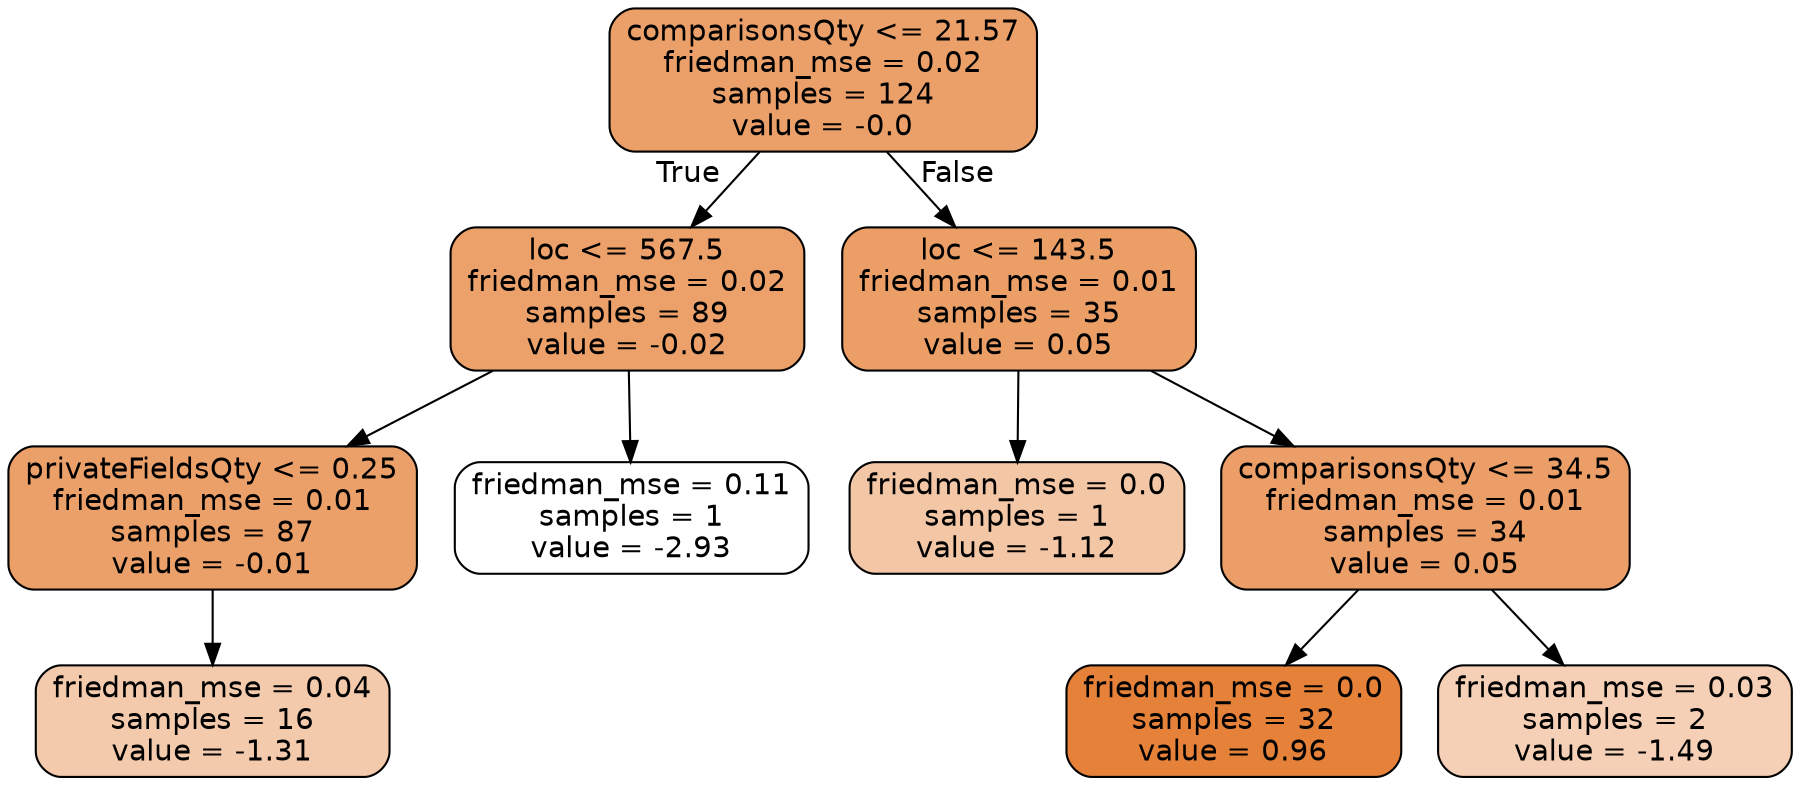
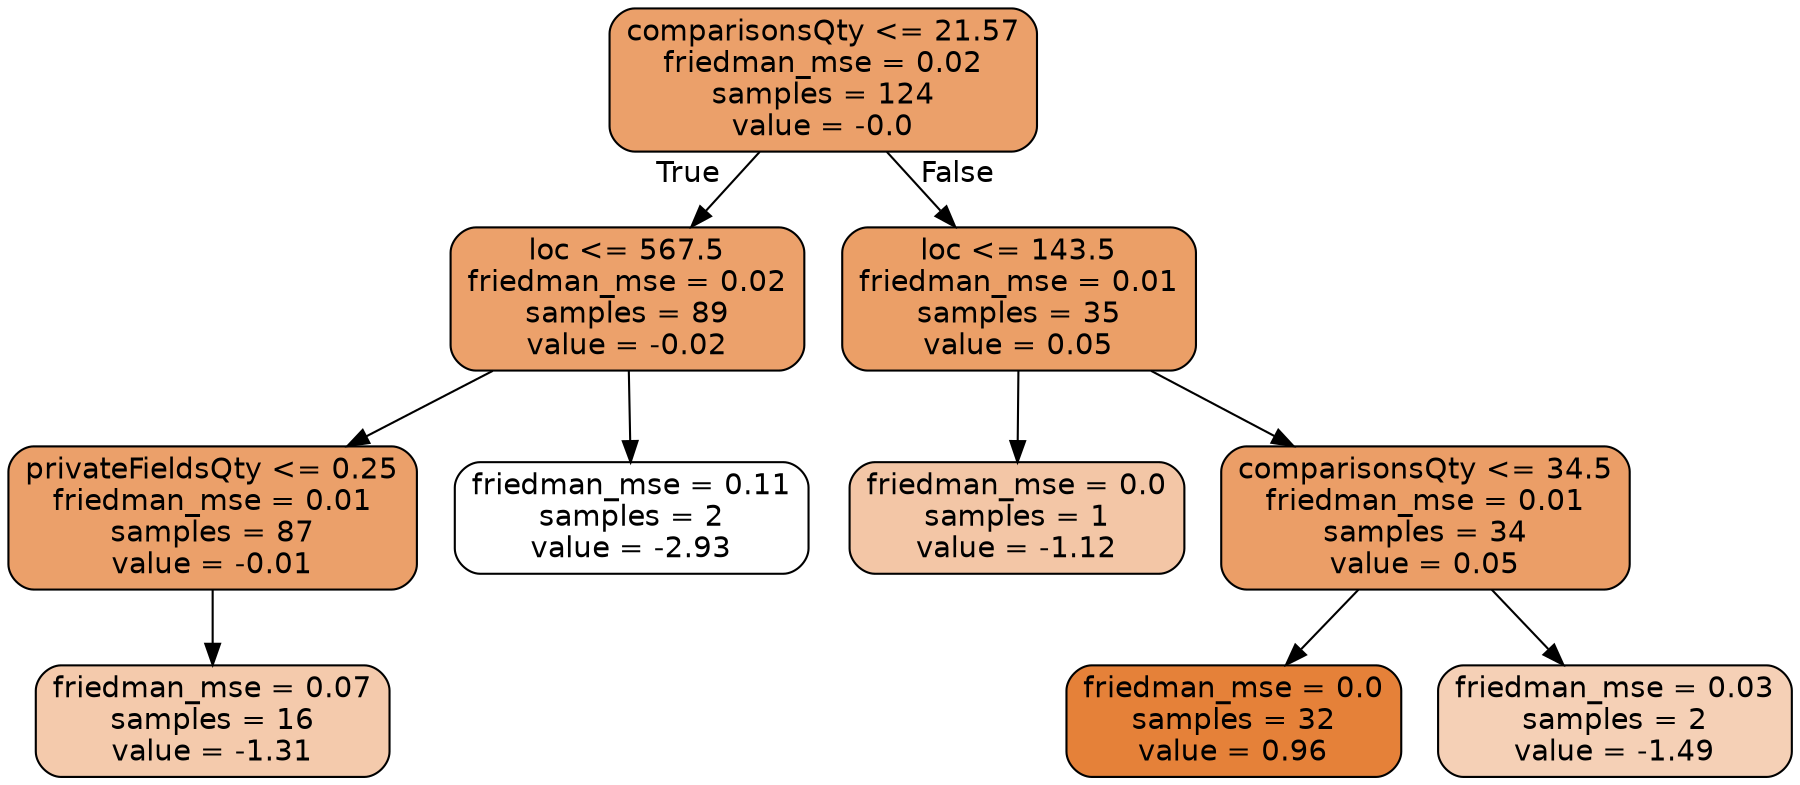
node "friedman_mse = 0.11 samples = 1 value = -2.93": label "friedman_mse = 0.11 samples = 1 value = -2.93" -> "friedman_mse = 0.11 samples = 2 value = -2.93"
node "friedman_mse = 0.04 samples = 16 value = -1.31": label "friedman_mse = 0.04 samples = 16 value = -1.31" -> "friedman_mse = 0.07 samples = 16 value = -1.31"
